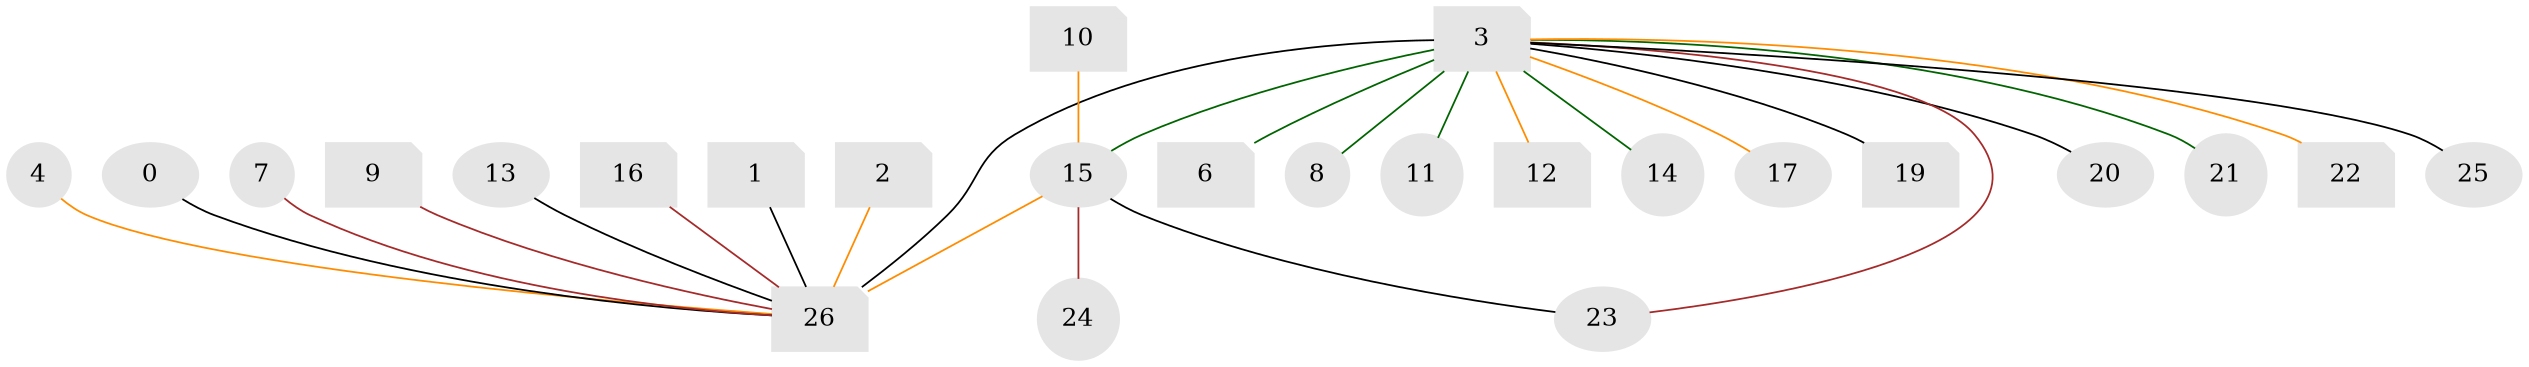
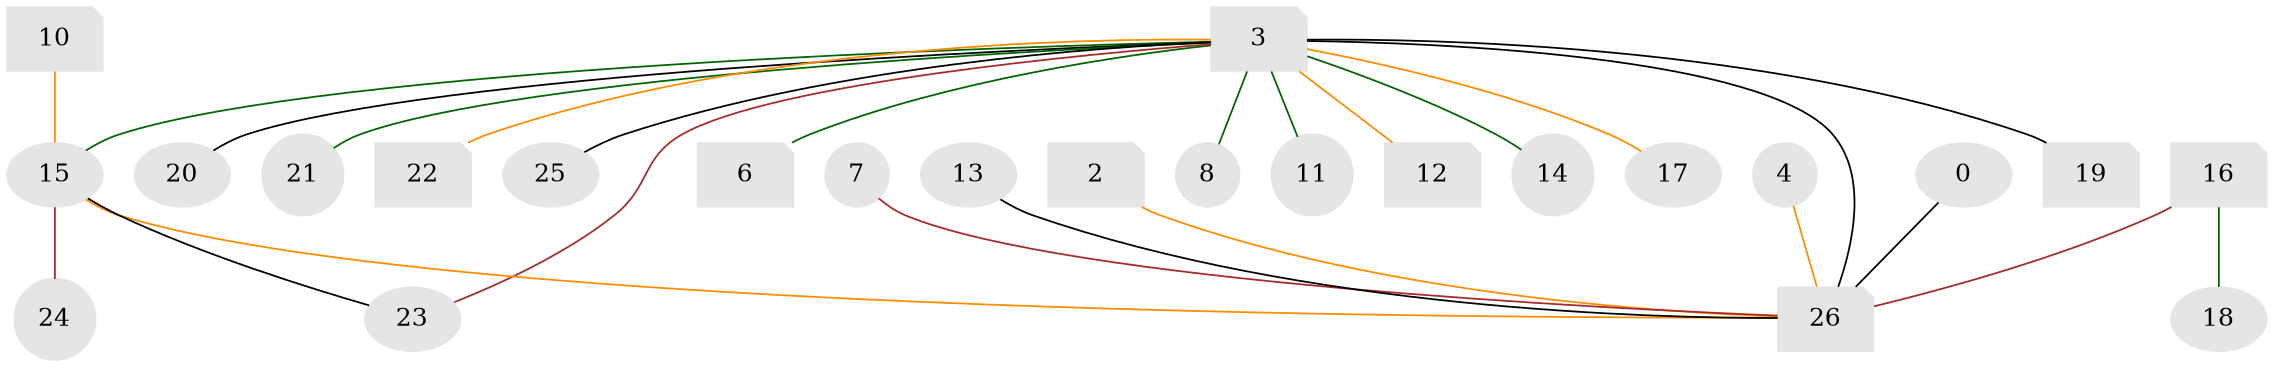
node "9": removed
node "1": removed
node "18": added
